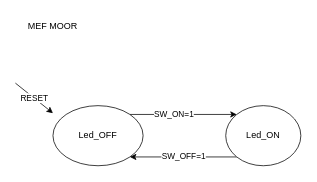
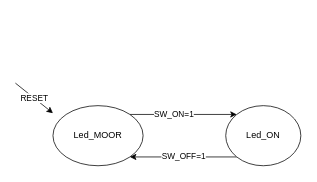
node "MEF MOOR": removed
node "Led_OFF": label "Led_OFF" -> "Led_MOOR"
